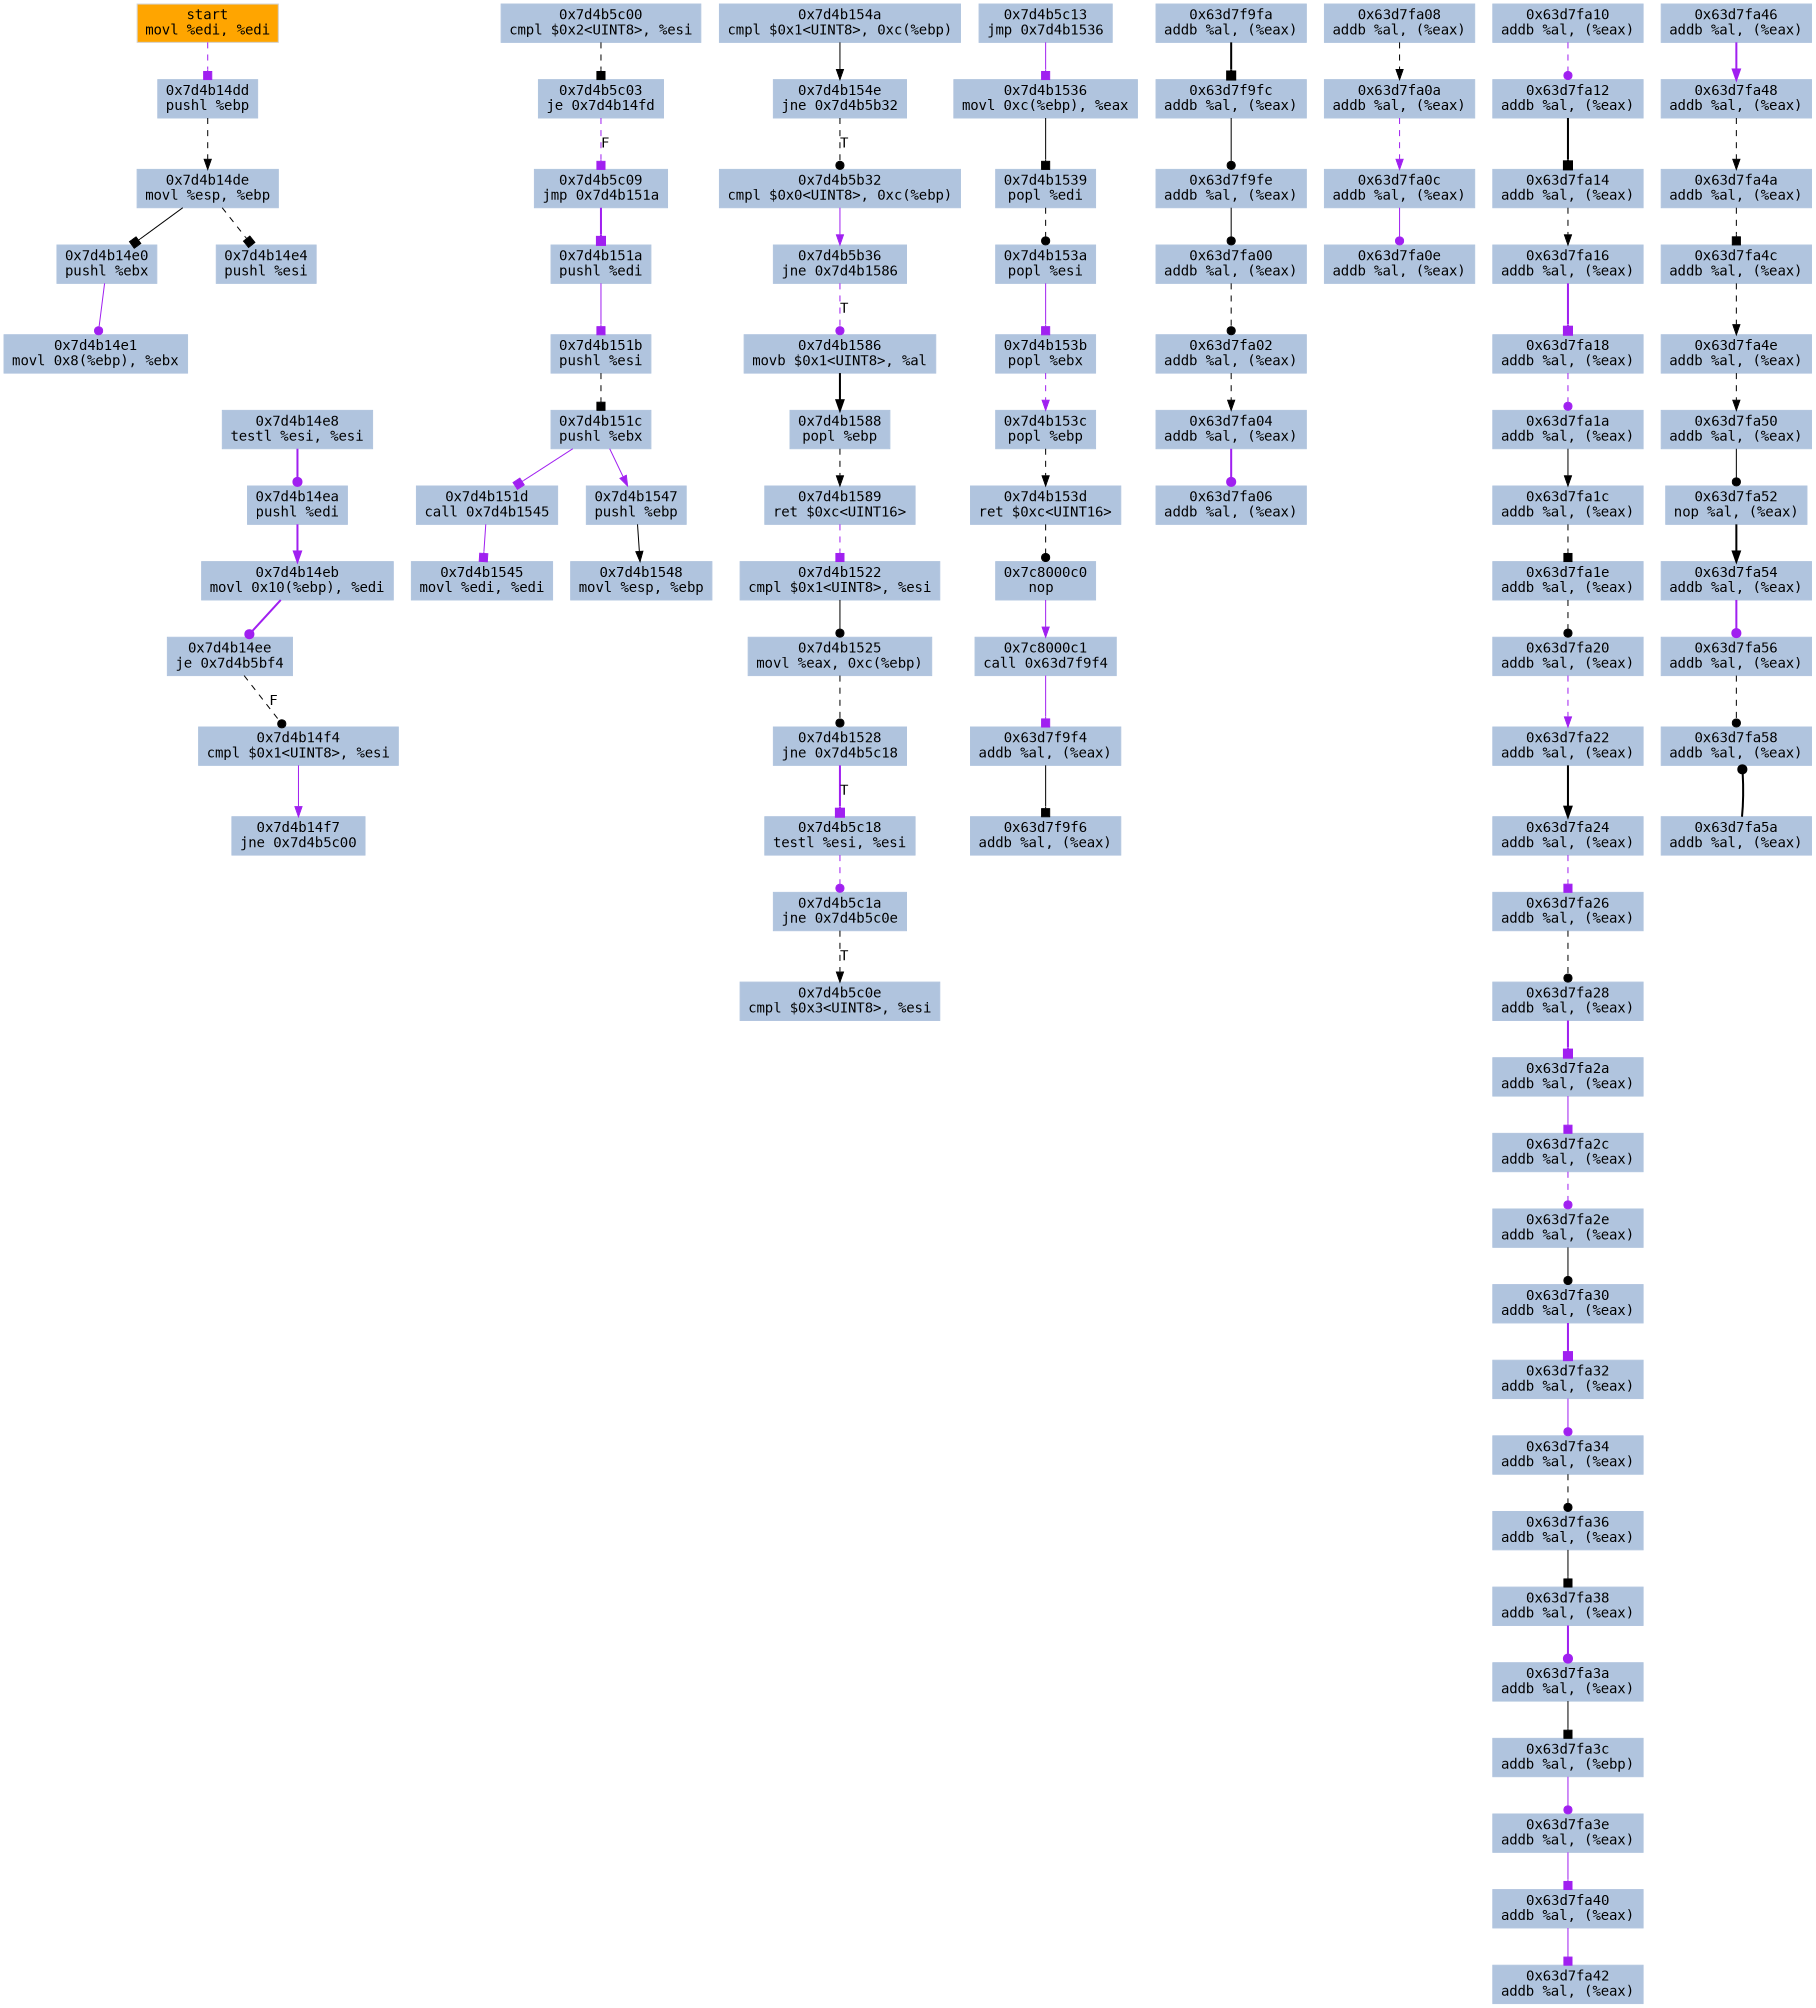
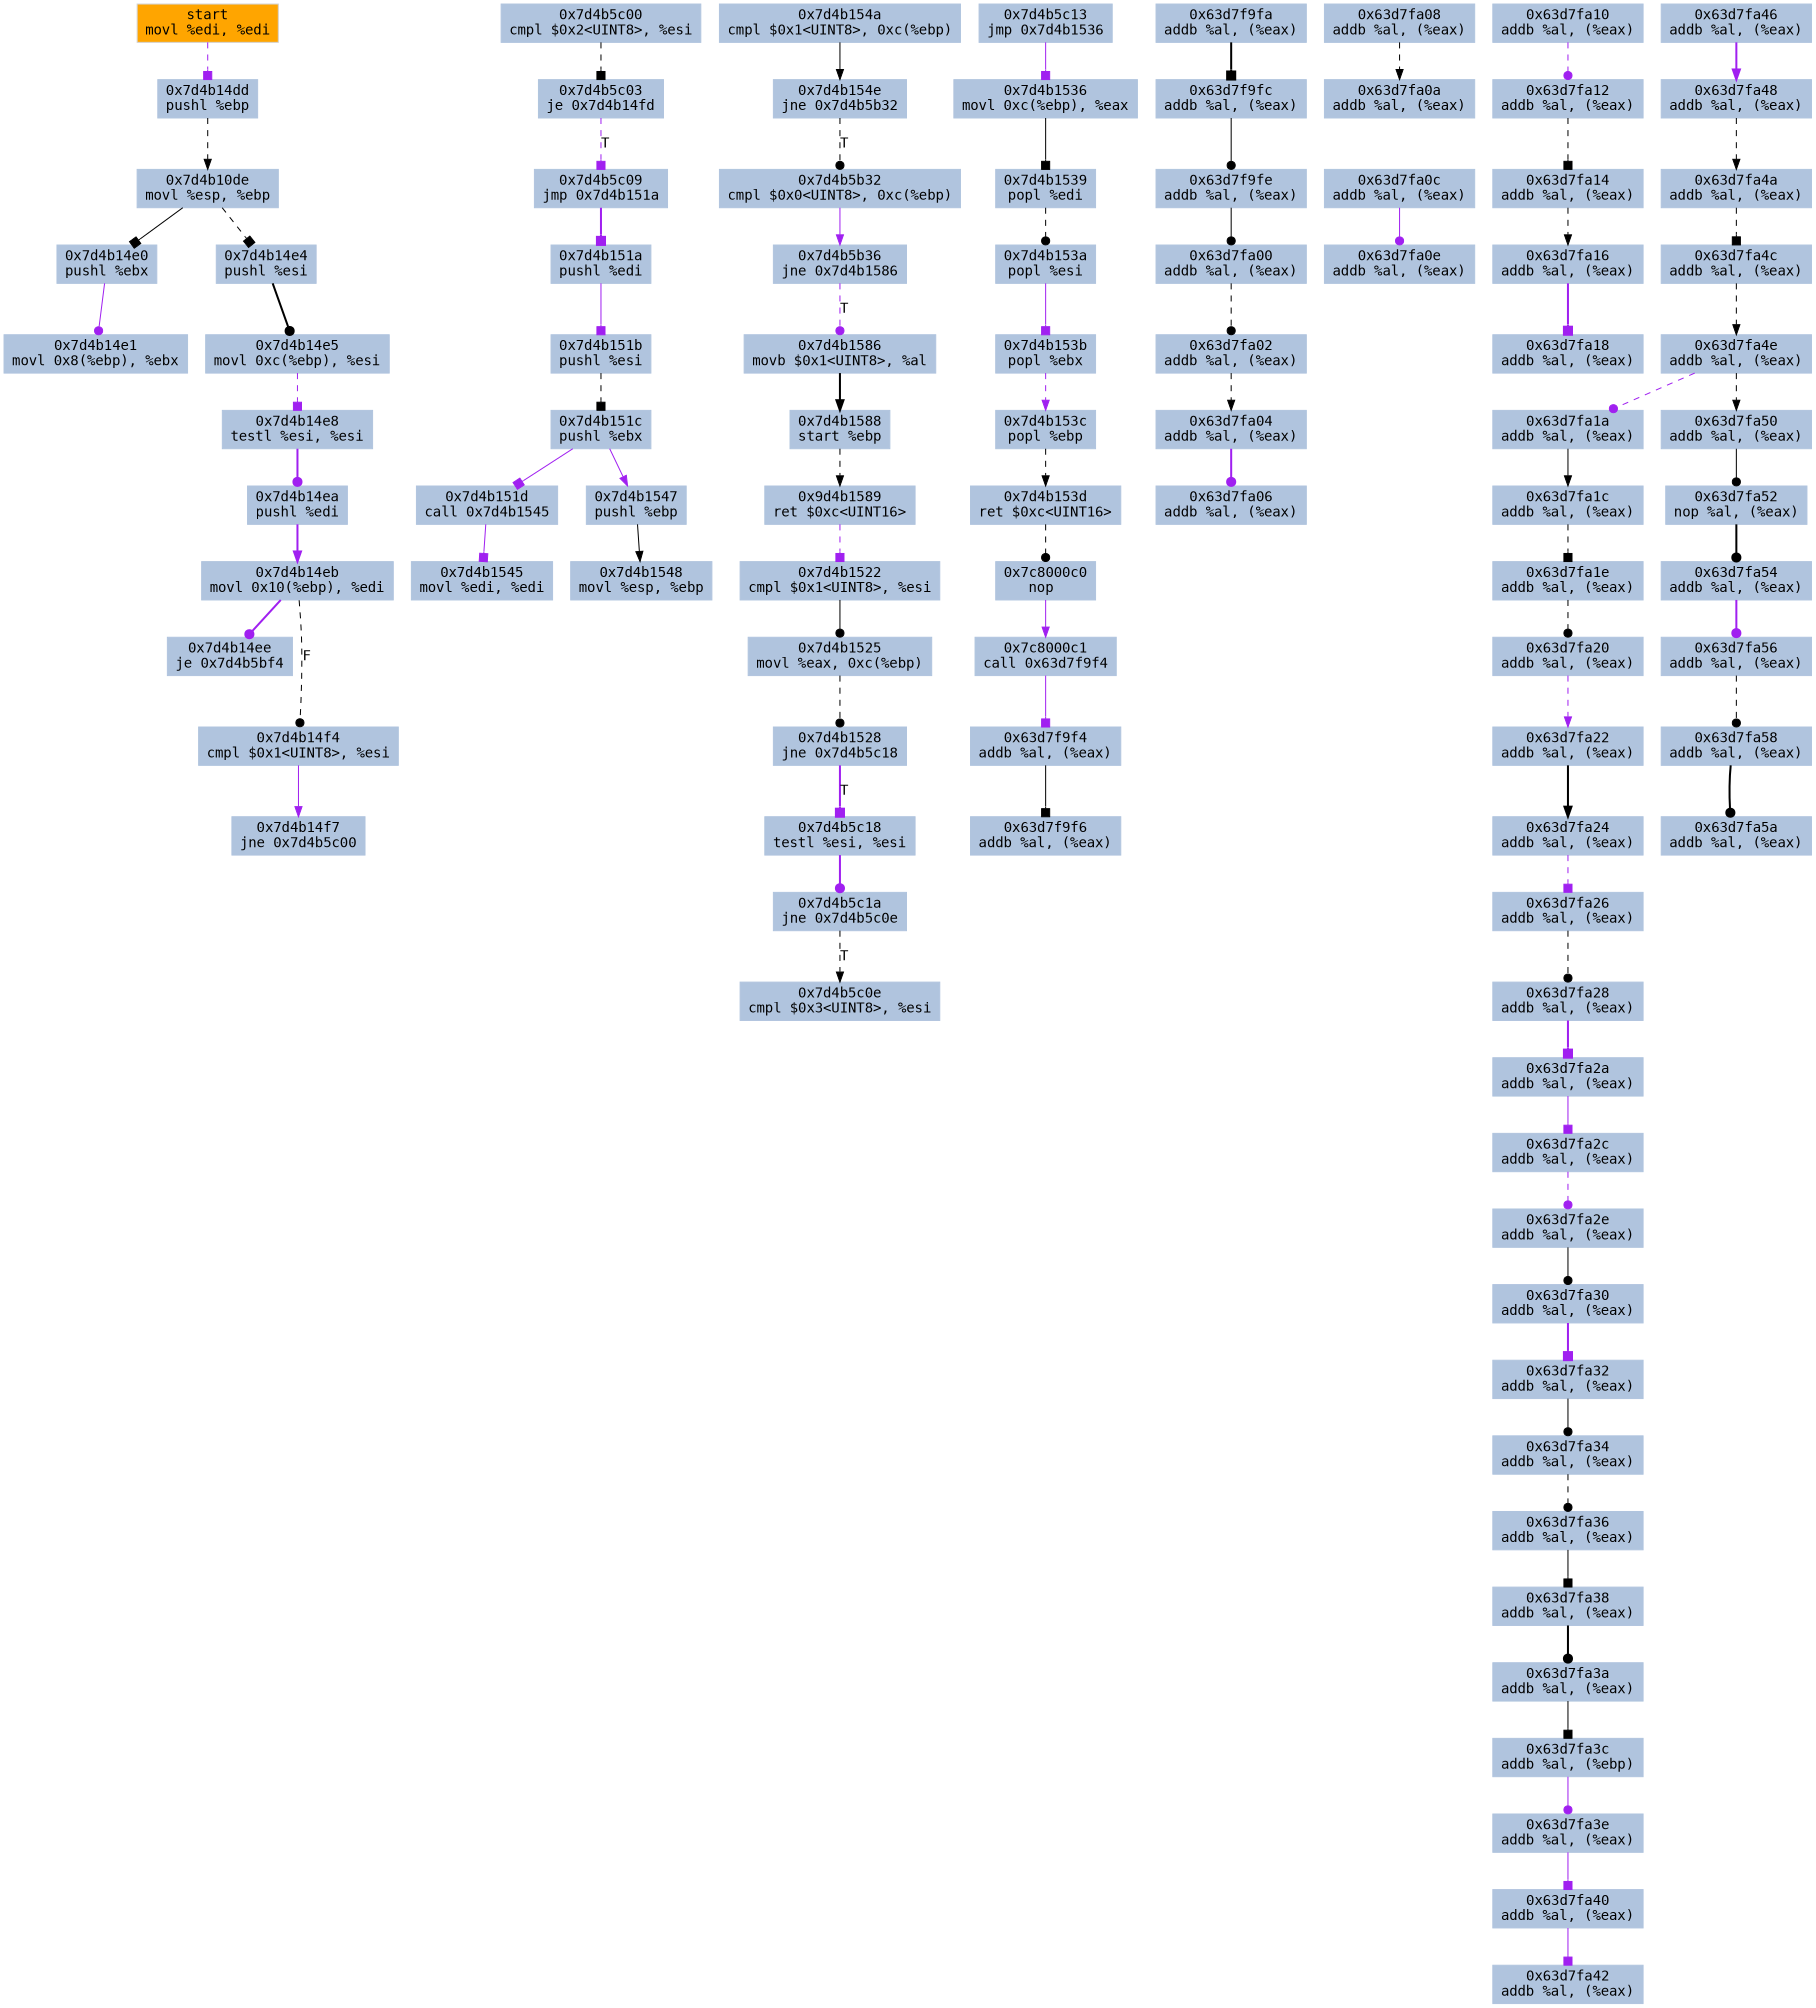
edge "0x63d7fa0a addb %al, (%eax)" -> "0x63d7fa0c addb %al, (%eax)": removed
edge "0x63d7fa12 addb %al, (%eax)" -> "0x63d7fa14 addb %al, (%eax)": style bold -> dashed
edge "0x7d4b5c03 je 0x7d4b14fd" -> "0x7d4b5c09 jmp 0x7d4b151a": label "F" -> "T"
node "0x7d4b14de movl %esp, %ebp": label "0x7d4b14de movl %esp, %ebp" -> "0x7d4b10de movl %esp, %ebp"
node "0x7d4b14e5 movl 0xc(%ebp), %esi": added
edge "0x63d7fa18 addb %al, (%eax)" -> "0x63d7fa1a addb %al, (%eax)": now "0x63d7fa4e addb %al, (%eax)" -> "0x63d7fa1a addb %al, (%eax)"
node "0x7d4b1588 popl %ebp": label "0x7d4b1588 popl %ebp" -> "0x7d4b1588 start %ebp"
node "0x7d4b1589 ret $0xc<UINT16>": label "0x7d4b1589 ret $0xc<UINT16>" -> "0x9d4b1589 ret $0xc<UINT16>"
edge "0x63d7fa52 nop %al, (%eax)" -> "0x63d7fa54 addb %al, (%eax)": arrowhead normal -> dot
edge "0x7d4b14ee je 0x7d4b5bf4" -> "0x7d4b14f4 cmpl $0x1<UINT8>, %esi": now "0x7d4b14eb movl 0x10(%ebp), %edi" -> "0x7d4b14f4 cmpl $0x1<UINT8>, %esi"
edge "0x63d7fa5a addb %al, (%eax)" -> "0x63d7fa58 addb %al, (%eax)": reversed
edge "0x7d4b5c18 testl %esi, %esi" -> "0x7d4b5c1a jne 0x7d4b5c0e": style dashed -> bold
edge "0x63d7fa32 addb %al, (%eax)" -> "0x63d7fa34 addb %al, (%eax)": color purple -> black
edge "0x63d7fa38 addb %al, (%eax)" -> "0x63d7fa3a addb %al, (%eax)": color purple -> black
